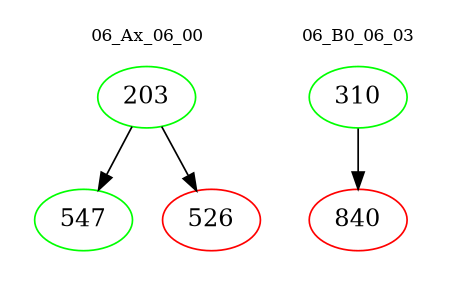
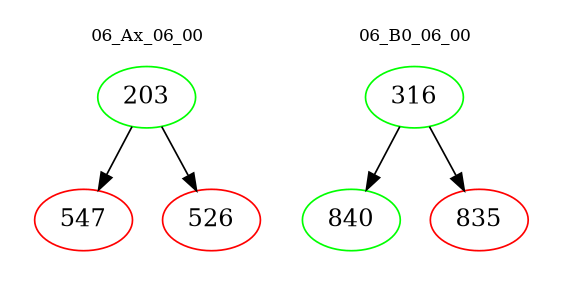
cluster "06_B0_06_03": label "06_B0_06_03" -> "06_B0_06_00"
node "310": label "310" -> "316"
node "547": color green -> red
node "840": color red -> green
node "835": added
